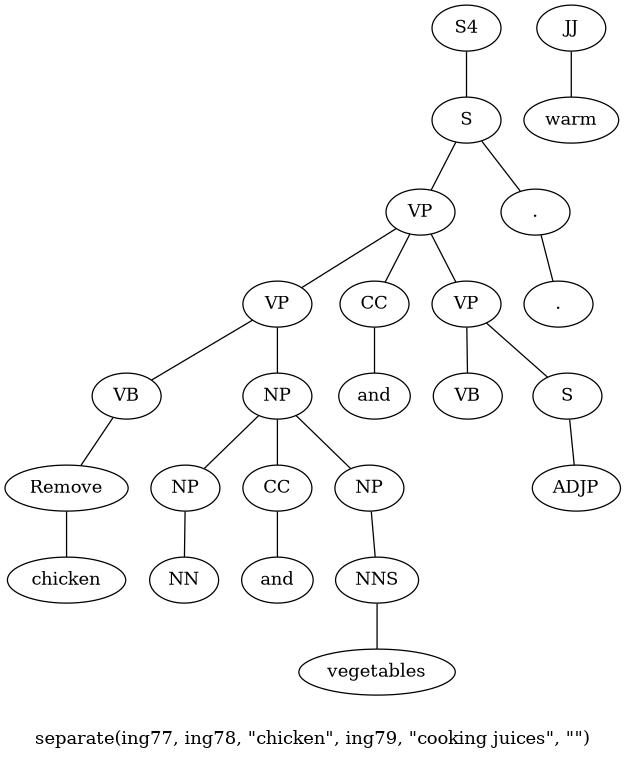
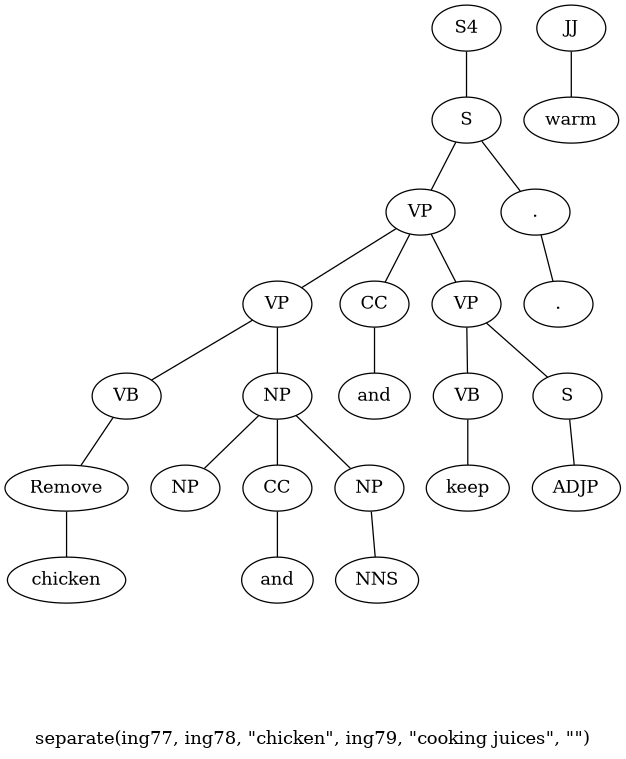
node "keep": added
node "NN": removed
node "vegetables": removed
